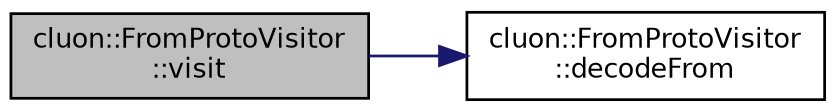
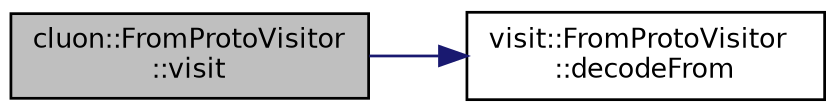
node "cluon::FromProtoVisitor ::decodeFrom": label "cluon::FromProtoVisitor ::decodeFrom" -> "visit::FromProtoVisitor ::decodeFrom"
